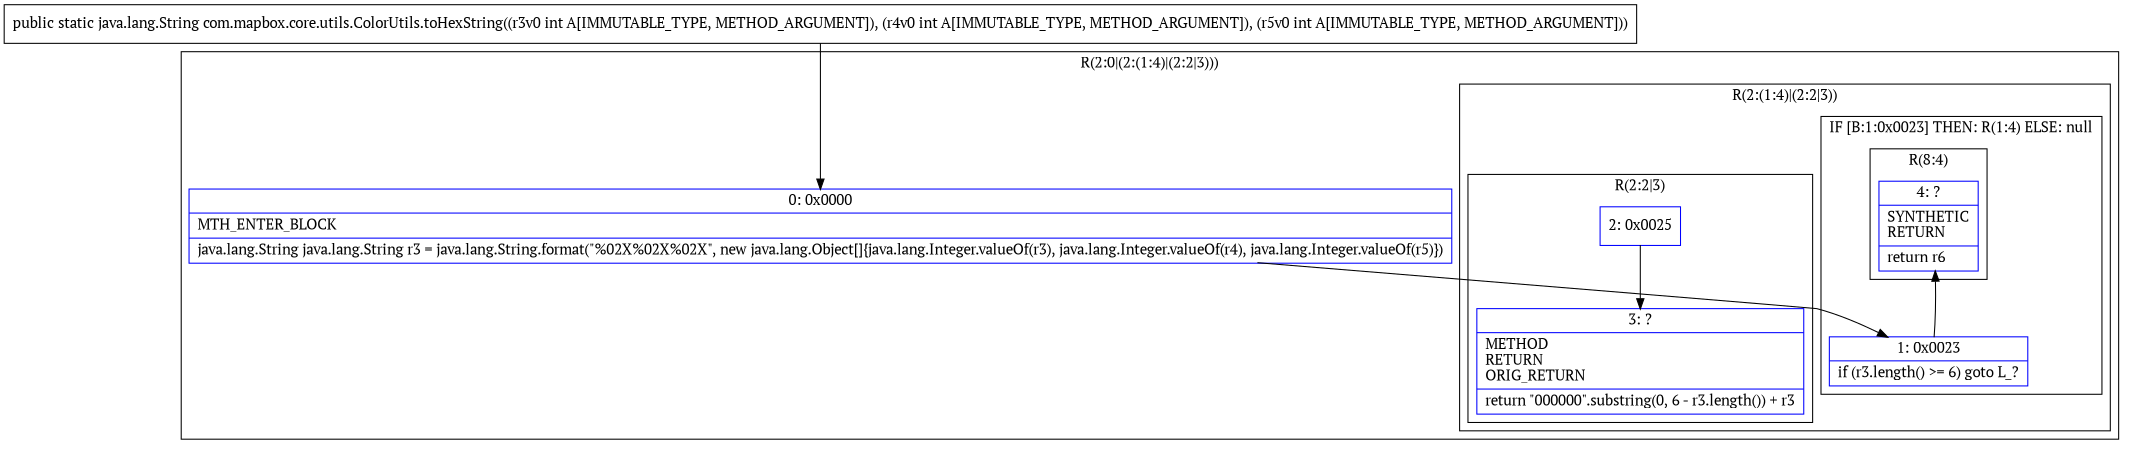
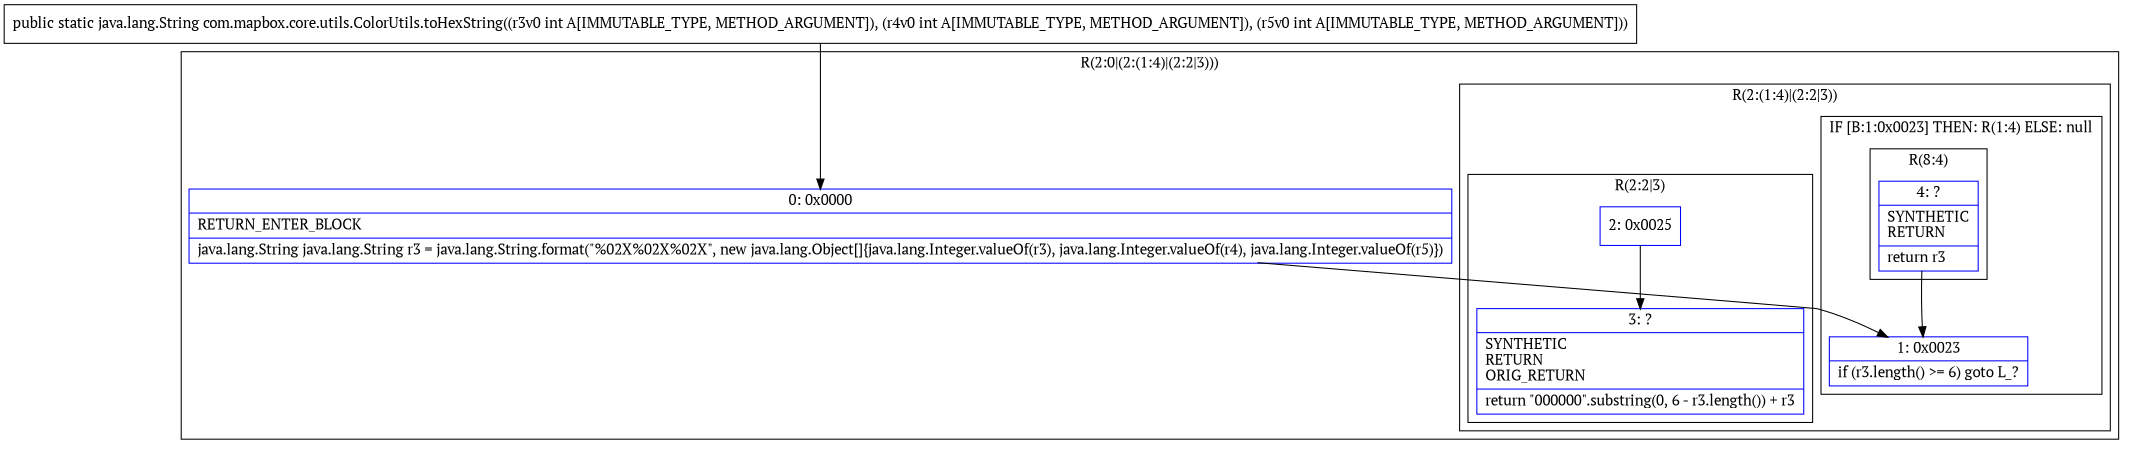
node "0: 0x0000": text "MTH_ENTER_BLOCK" -> "RETURN_ENTER_BLOCK"
node "4: ?": text "return r6" -> "return r3"
edge "1: 0x0023" -> "4: ?": reversed
node "3: ?": text "METHOD" -> "SYNTHETIC"
